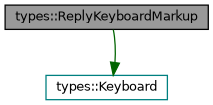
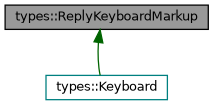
edge "types::ReplyKeyboardMarkup" -> "types::Keyboard": reversed
